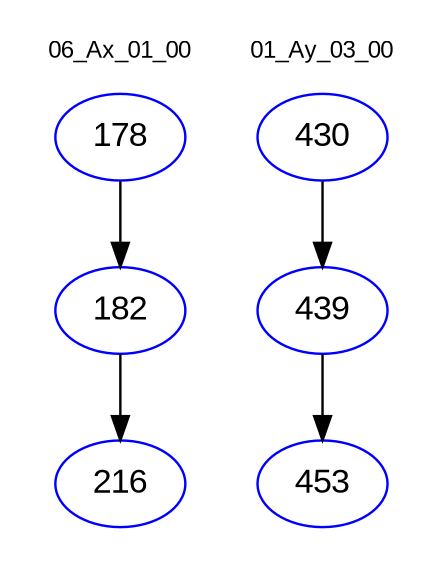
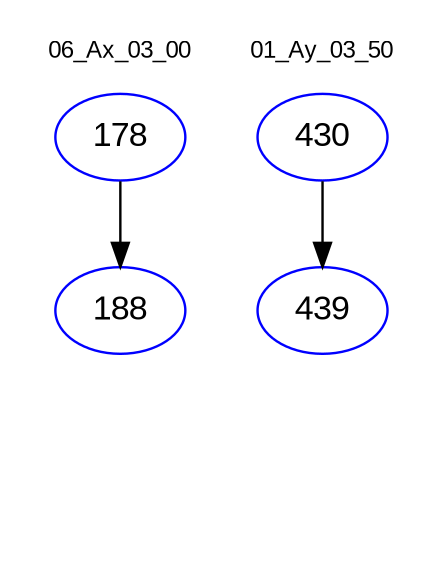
cluster "06_Ax_01_00": label "06_Ax_01_00" -> "06_Ax_03_00"
cluster "01_Ay_03_00": label "01_Ay_03_00" -> "01_Ay_03_50"
node "182": label "182" -> "188"
node "216": removed
node "453": removed
